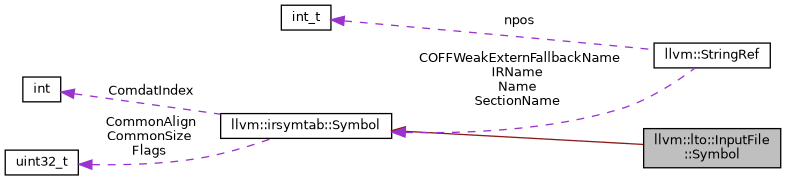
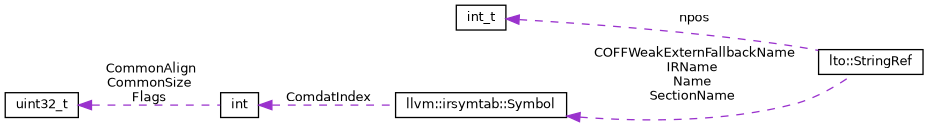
node "llvm::StringRef": label "llvm::StringRef" -> "lto::StringRef"
node "llvm::lto::InputFile ::Symbol": removed
edge "llvm::irsymtab::Symbol" -> "uint32_t": now "int" -> "uint32_t"
